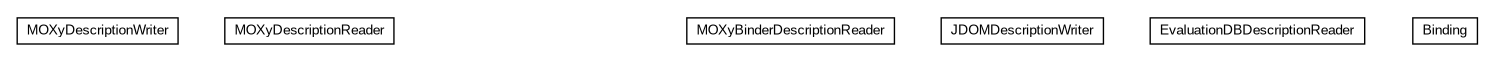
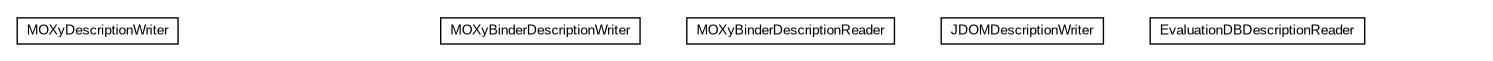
node "MOXyDescriptionReader": removed
node "MOXyBinderDescriptionWriter": added
node "Binding": removed
